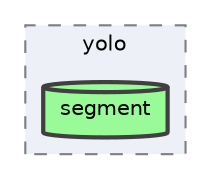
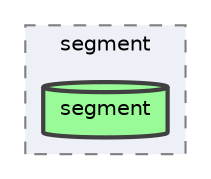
cluster "yolo": label "yolo" -> "segment"
